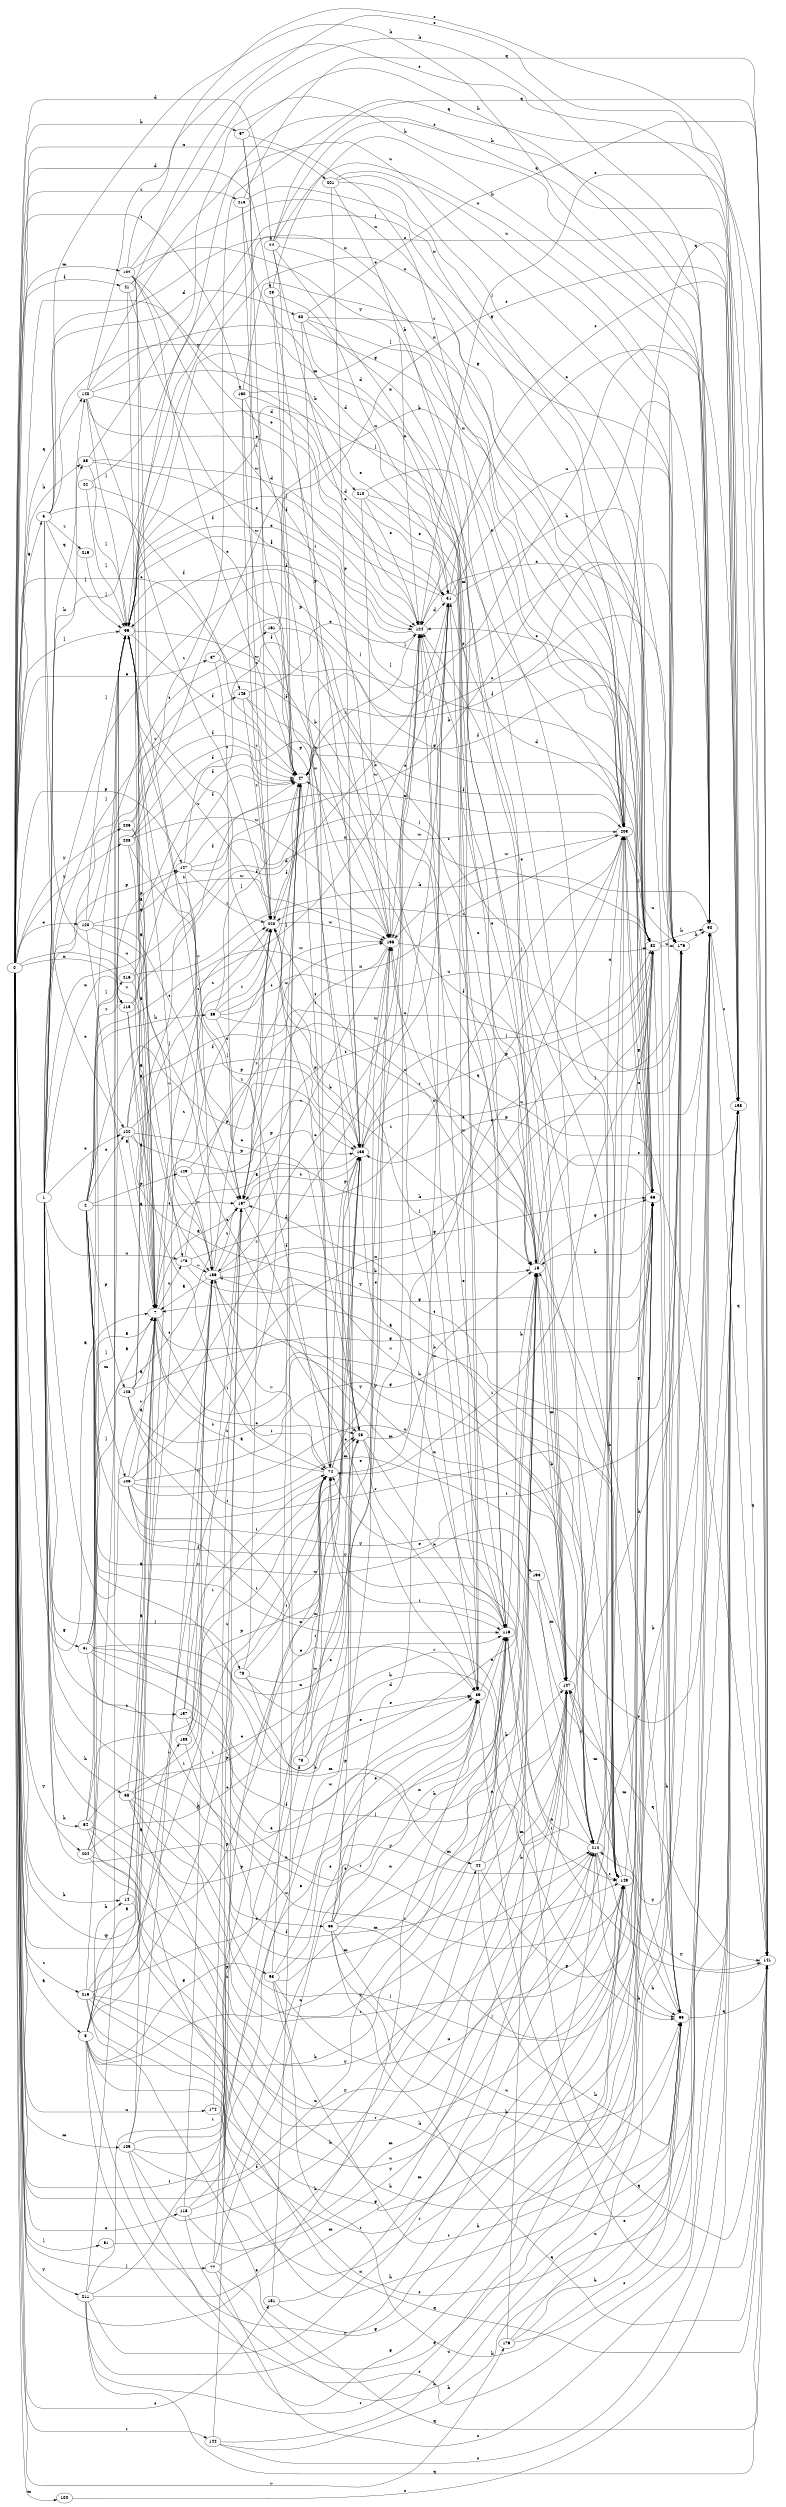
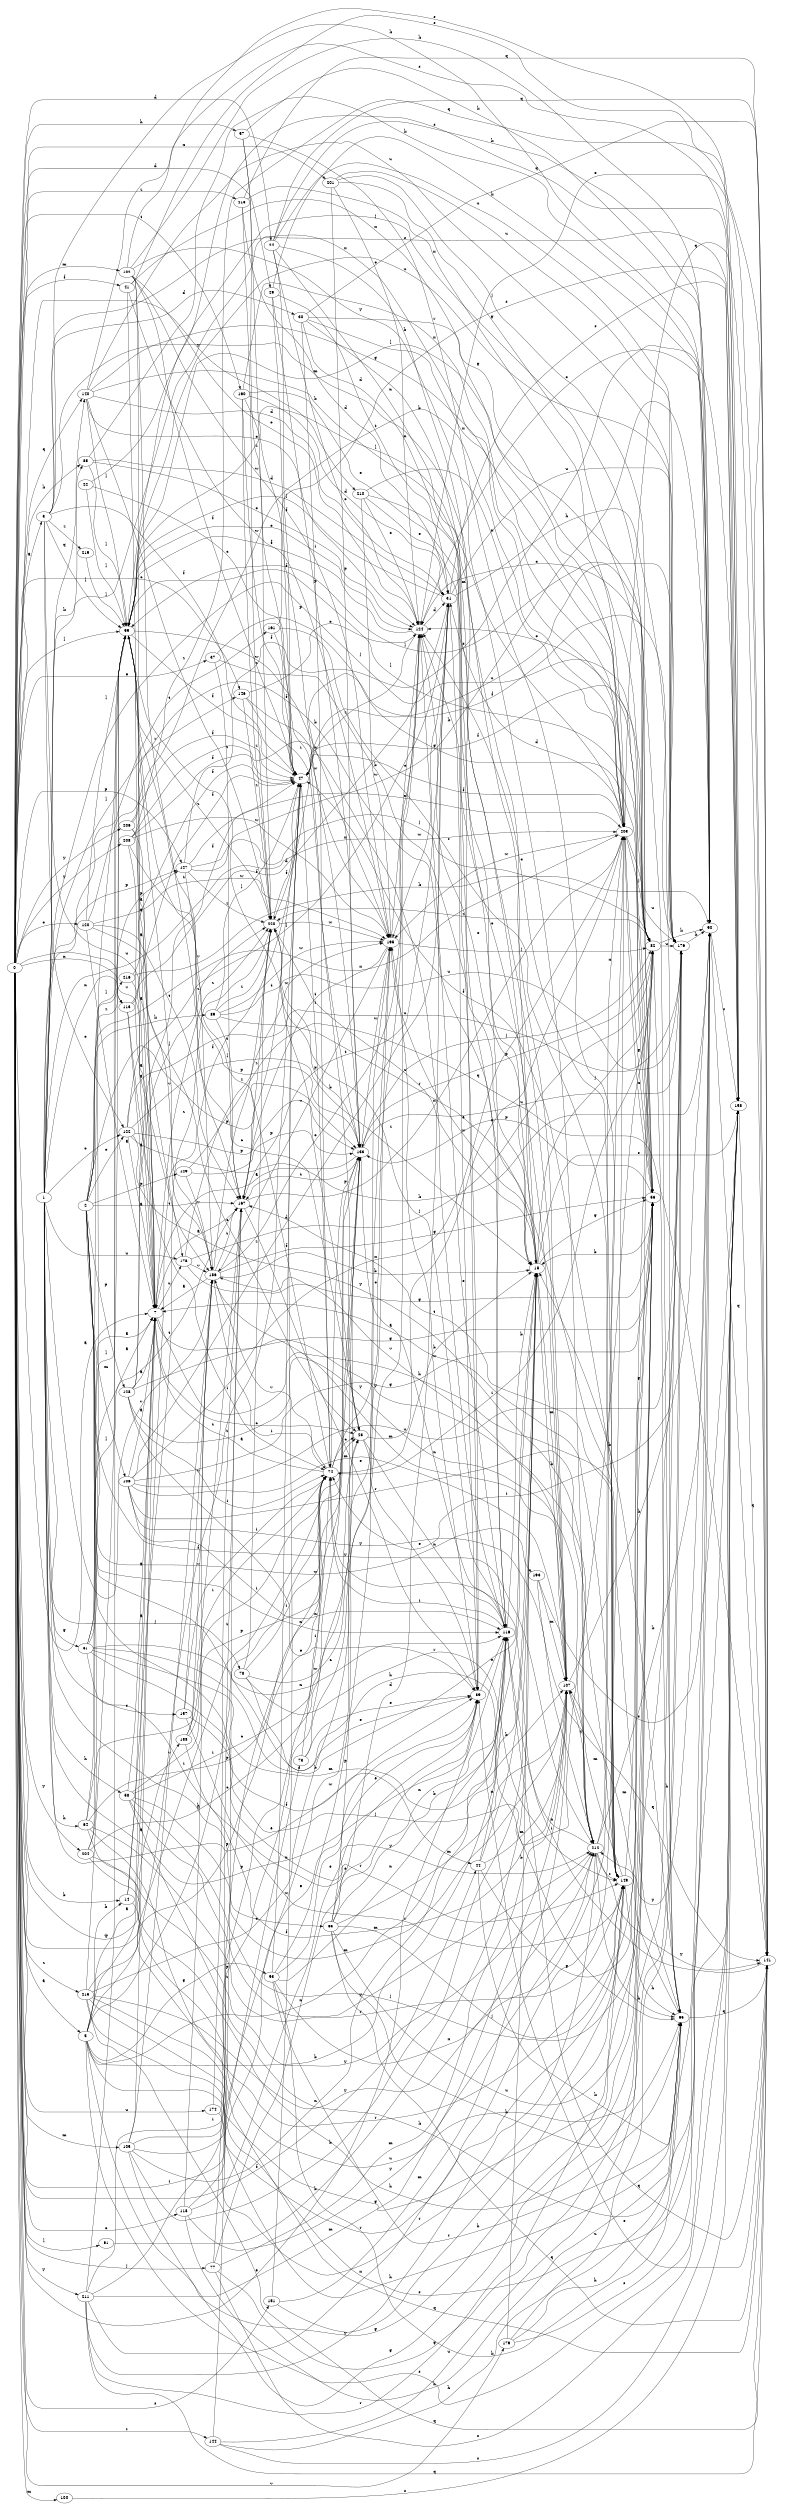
edge "206" -> "203": label "x" -> "t"
edge "146" -> "133": label "p" -> "i"
